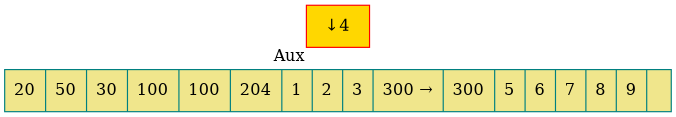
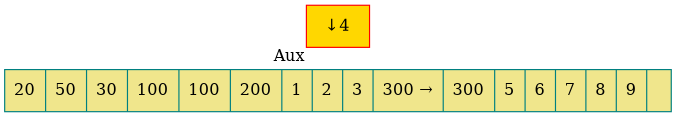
node "20": text "204" -> "200"
